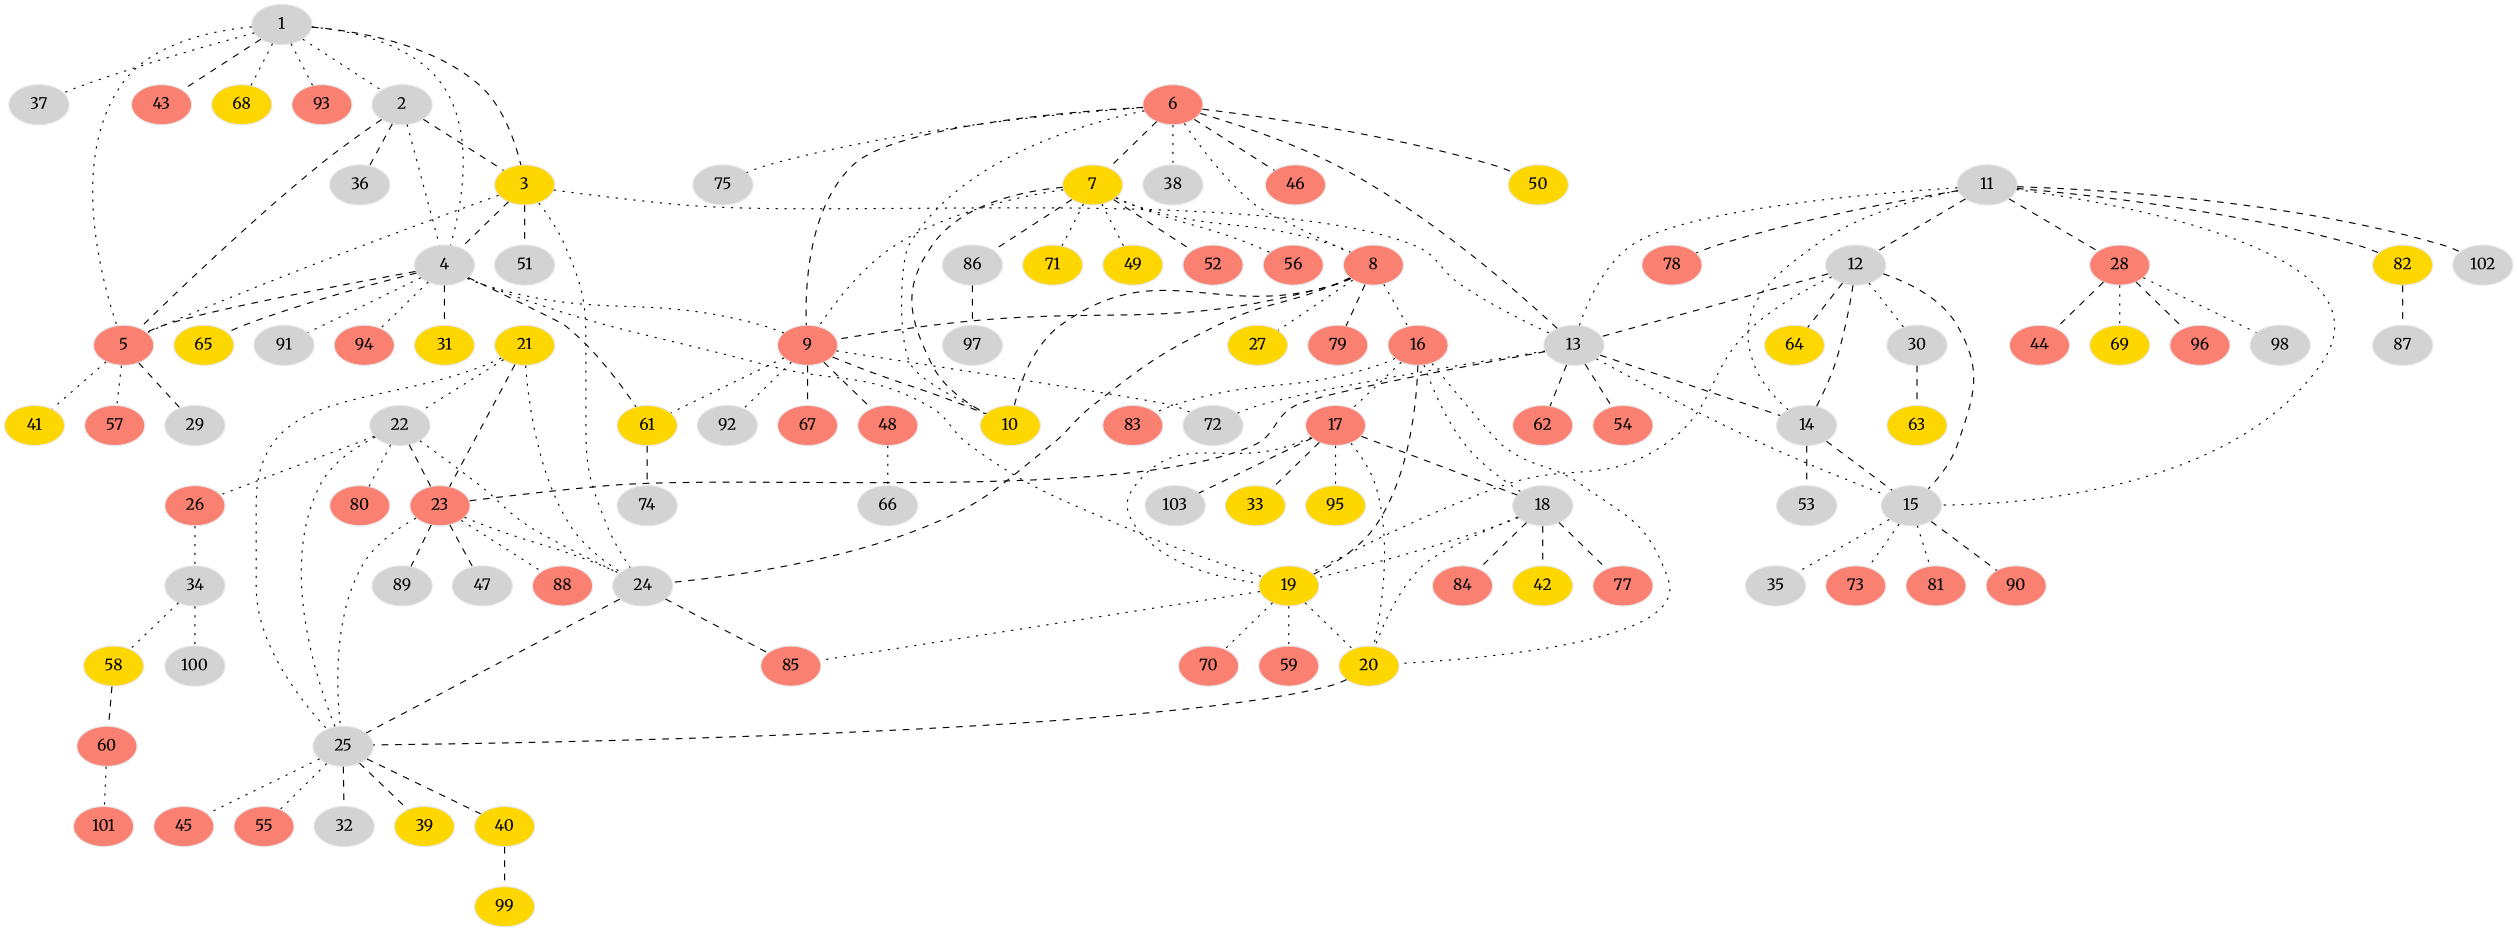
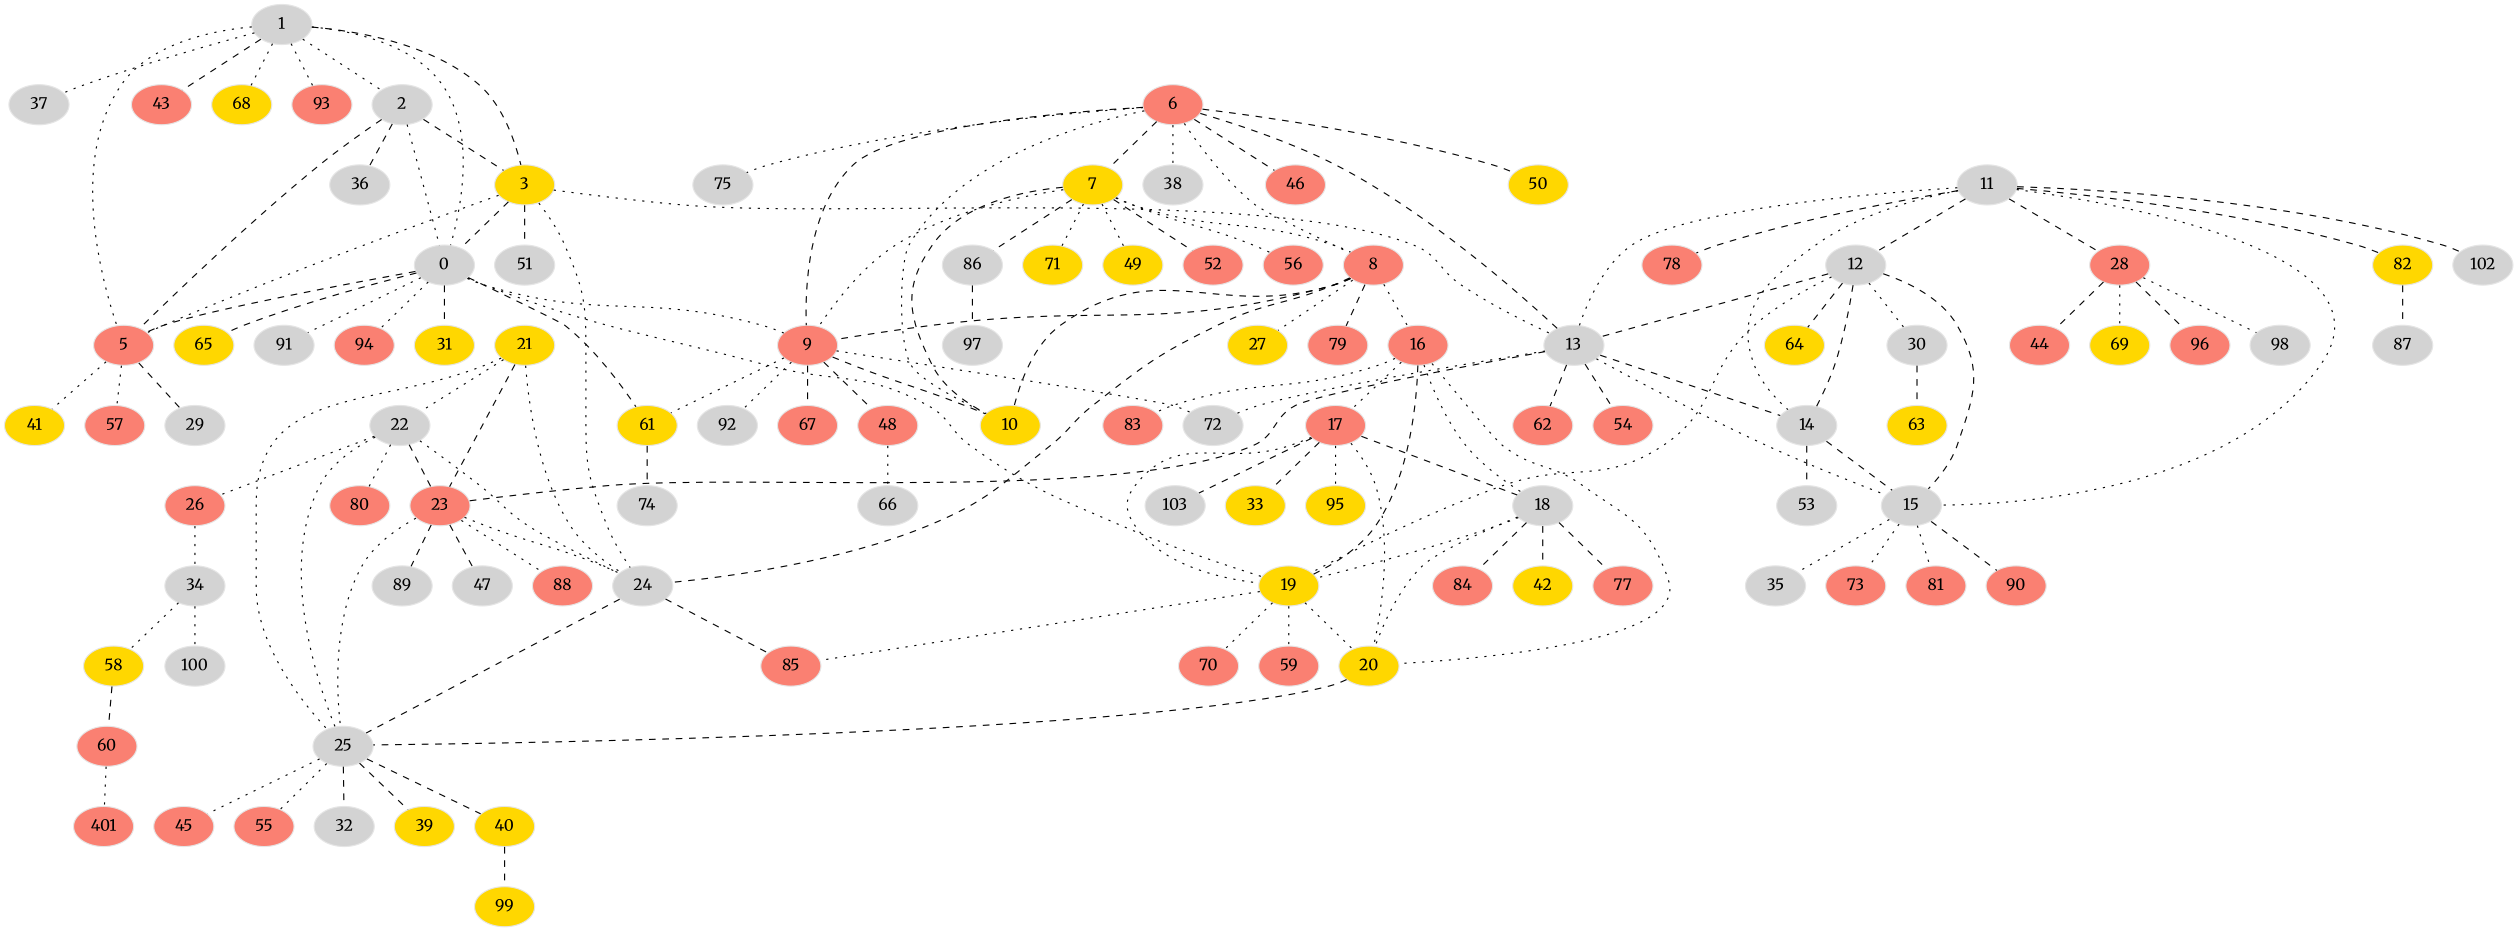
node "4": label "4" -> "0"
node "101": label "101" -> "401"
